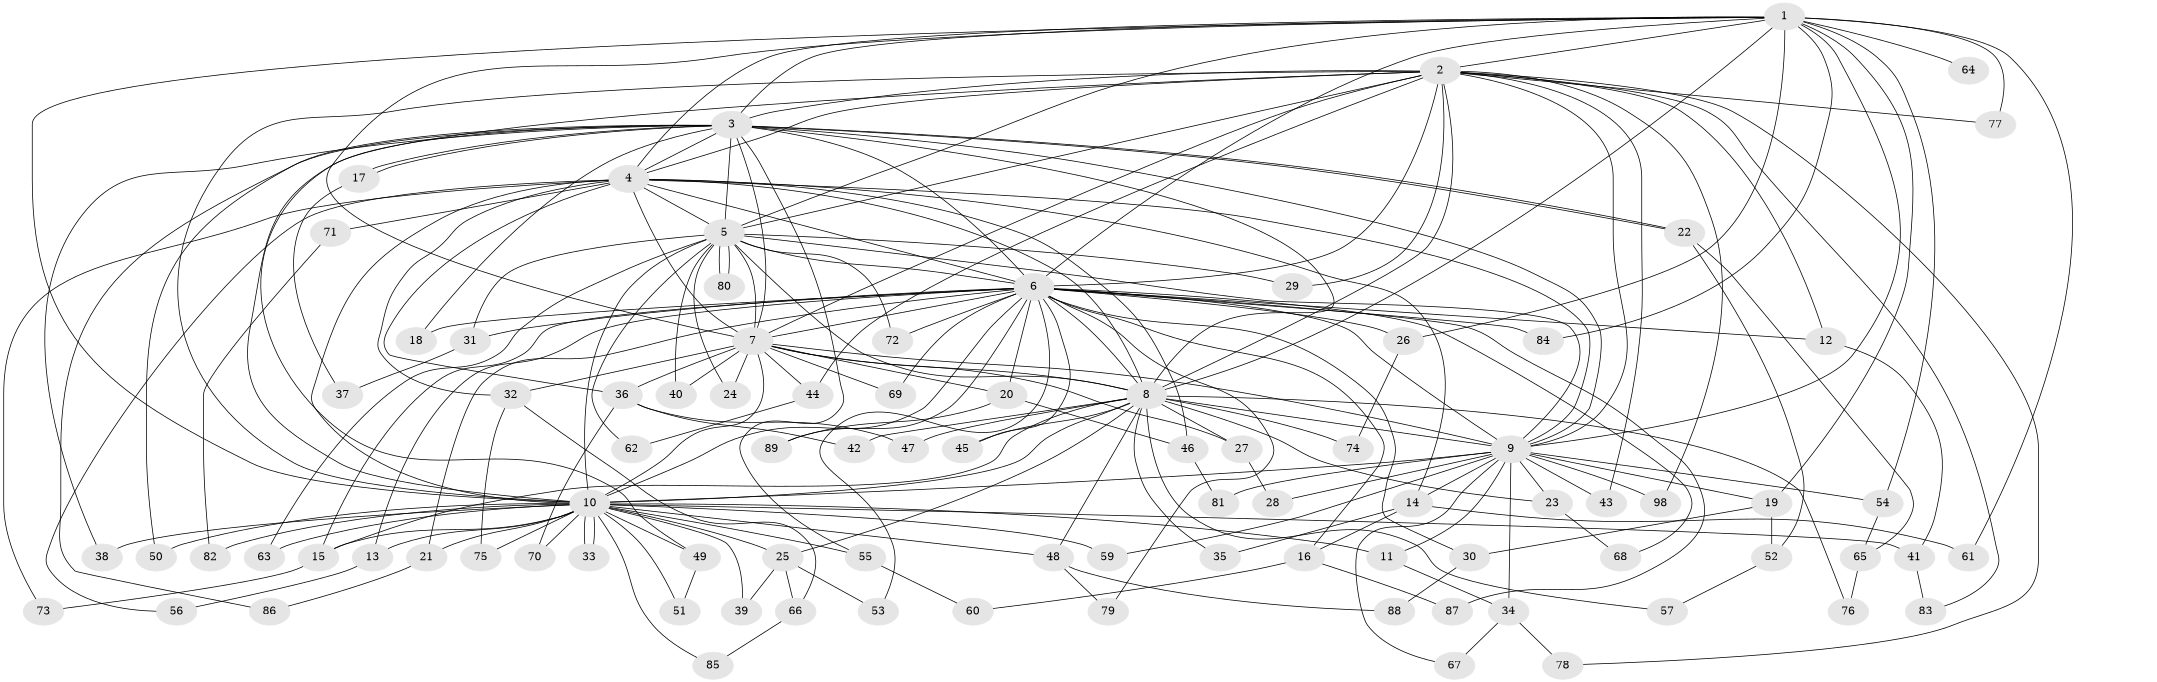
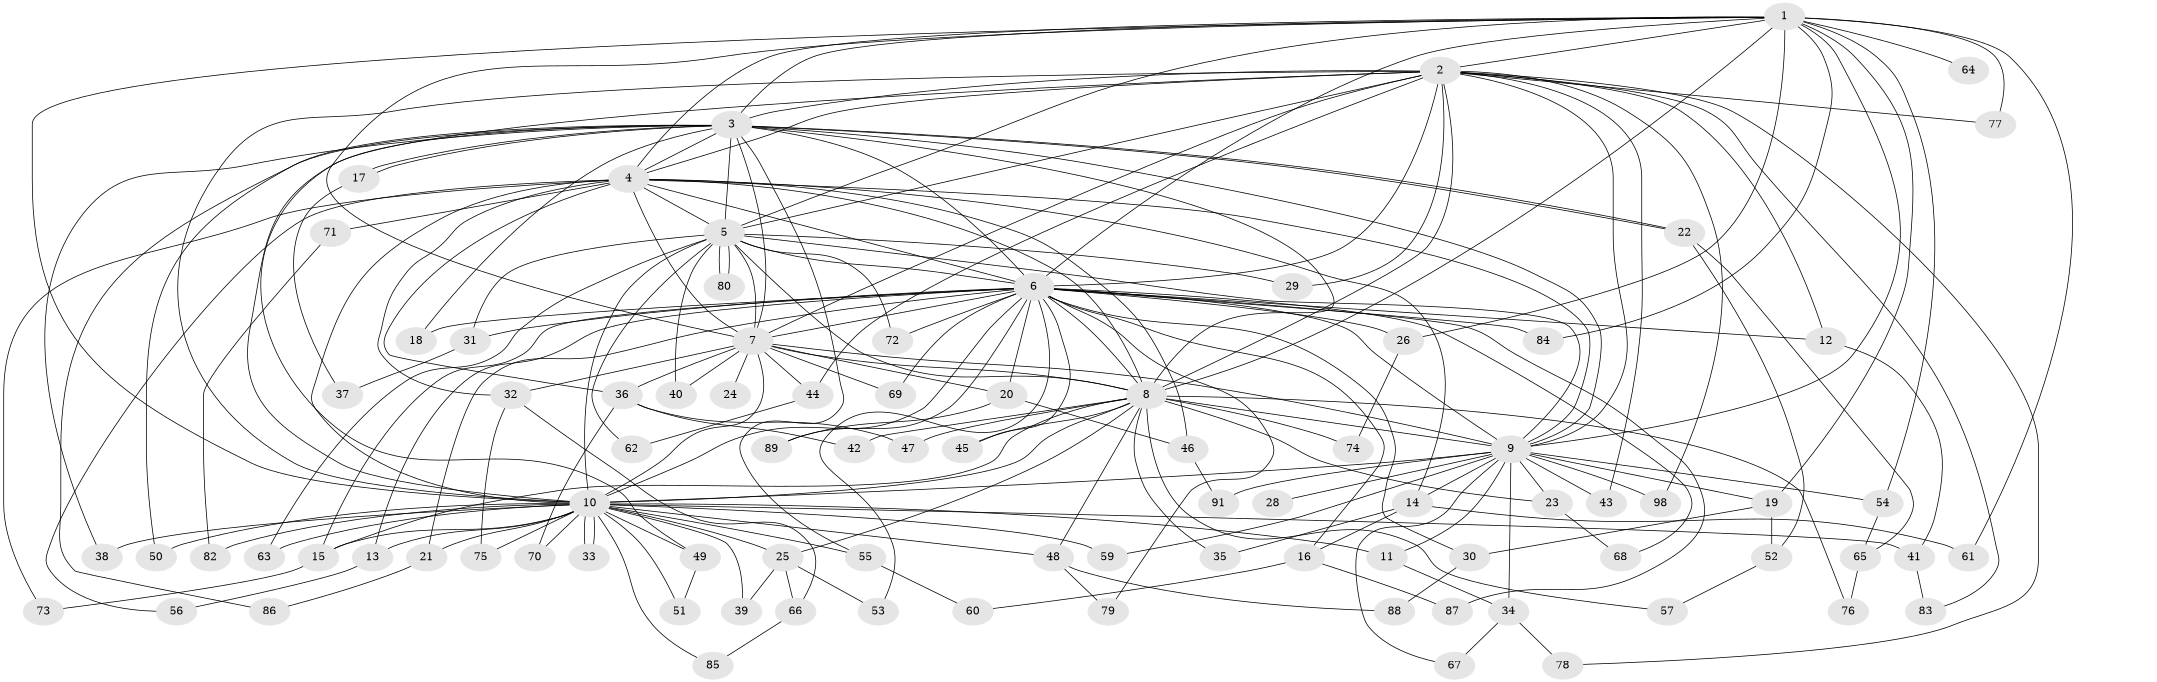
edge "5" -- "24": removed
node "27": removed
node "81": label "81" -> "91"
